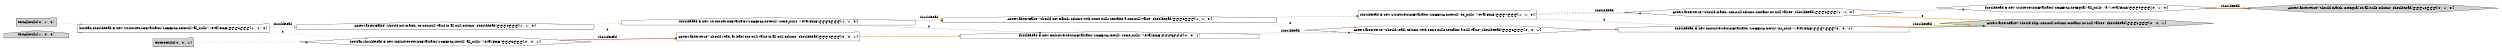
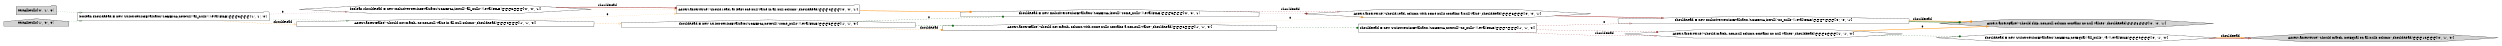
node "testNoNulls['0', '0', '1']": removed
